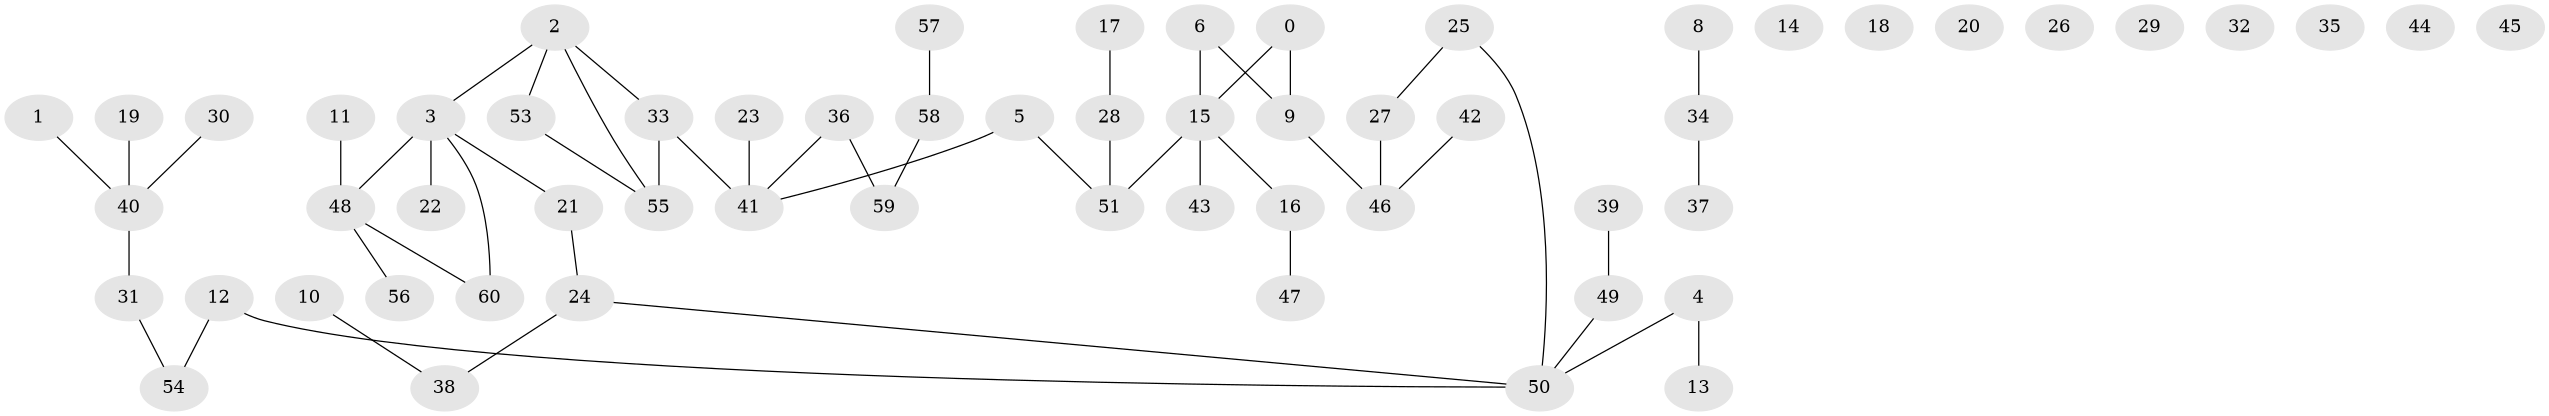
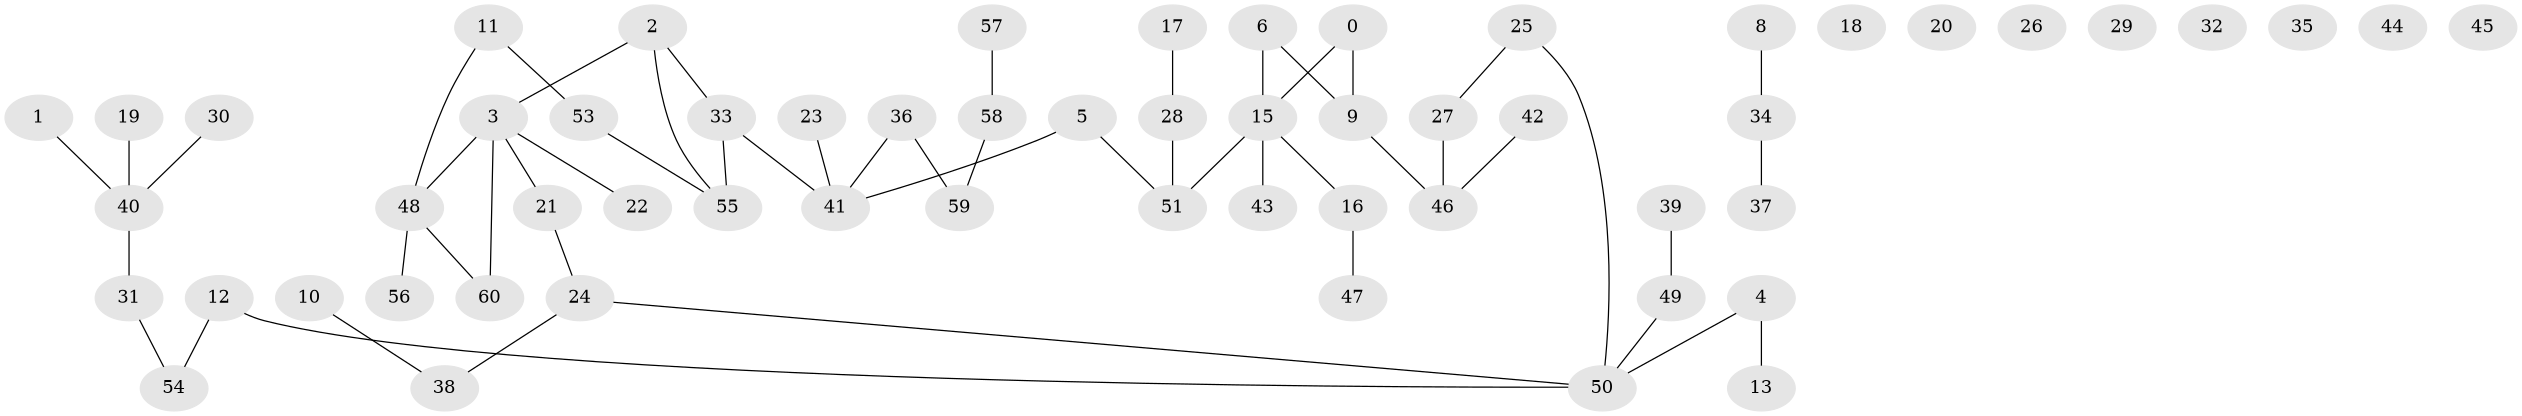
node "14": removed
edge "2" -- "53": now "11" -- "53"
